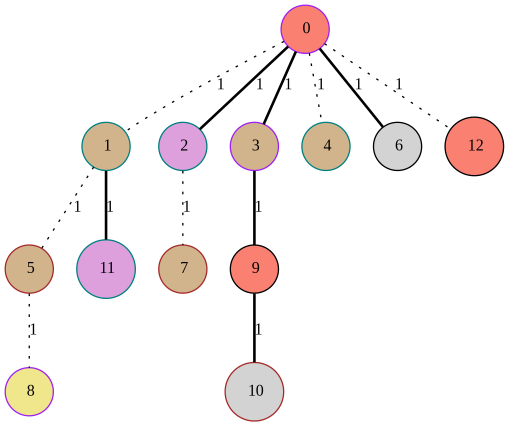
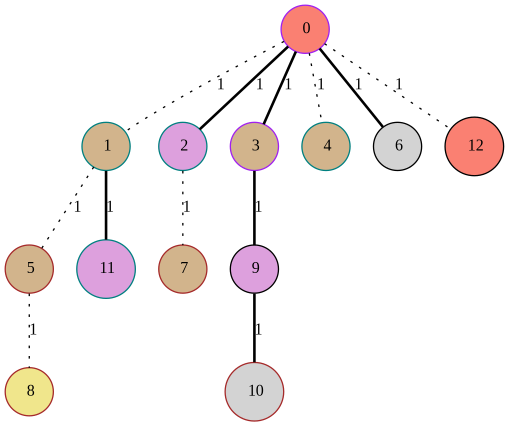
node "9": fillcolor salmon -> plum
node "8": color purple -> brown
